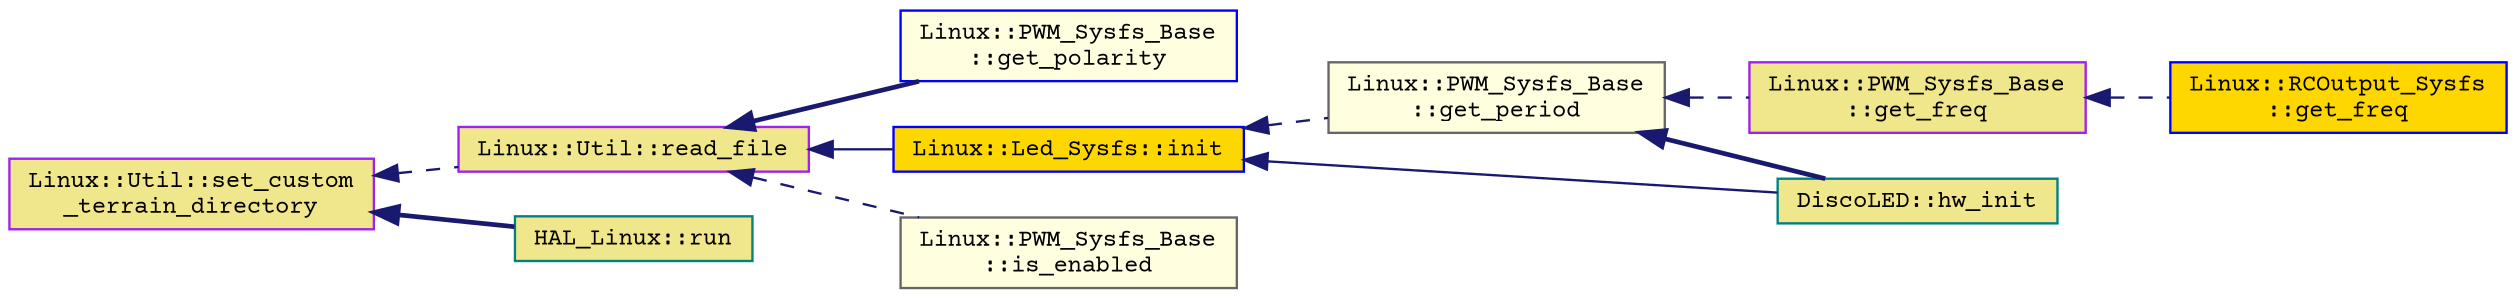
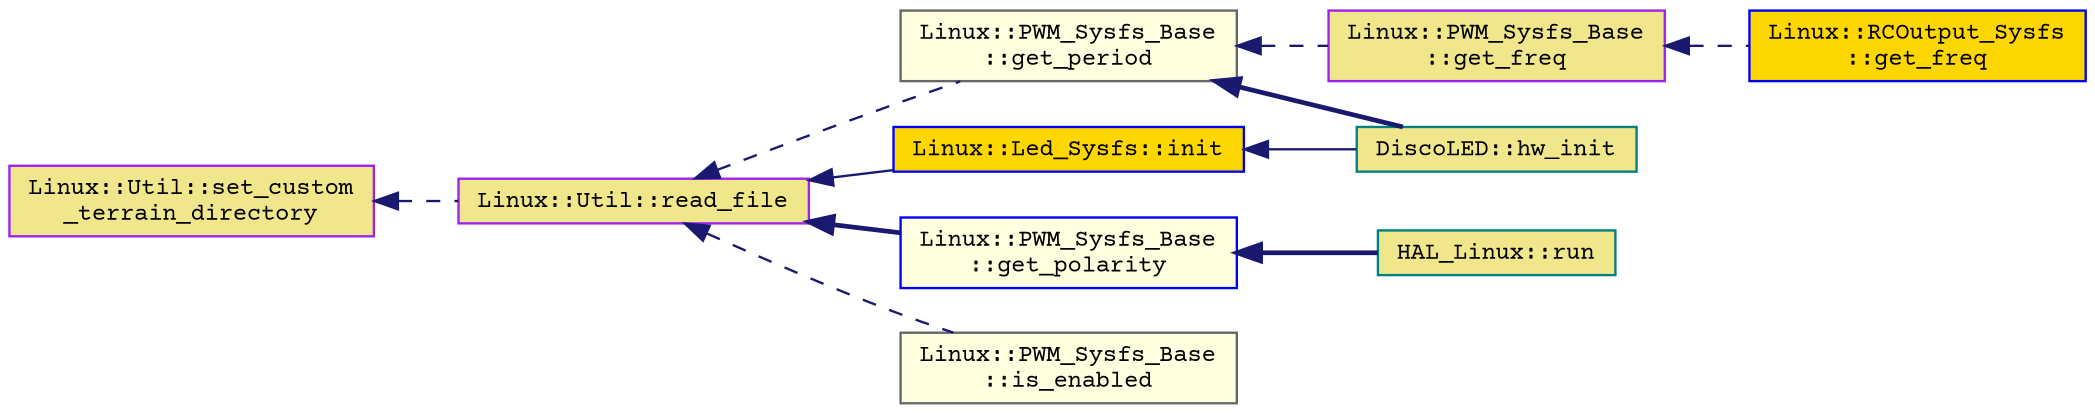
edge "Linux::PWM_Sysfs_Base ::get_period" -> "Linux::Led_Sysfs::init": now "Linux::PWM_Sysfs_Base ::get_period" -> "Linux::Util::read_file"
edge "HAL_Linux::run" -> "Linux::Util::set_custom _terrain_directory": now "HAL_Linux::run" -> "Linux::PWM_Sysfs_Base ::get_polarity"
